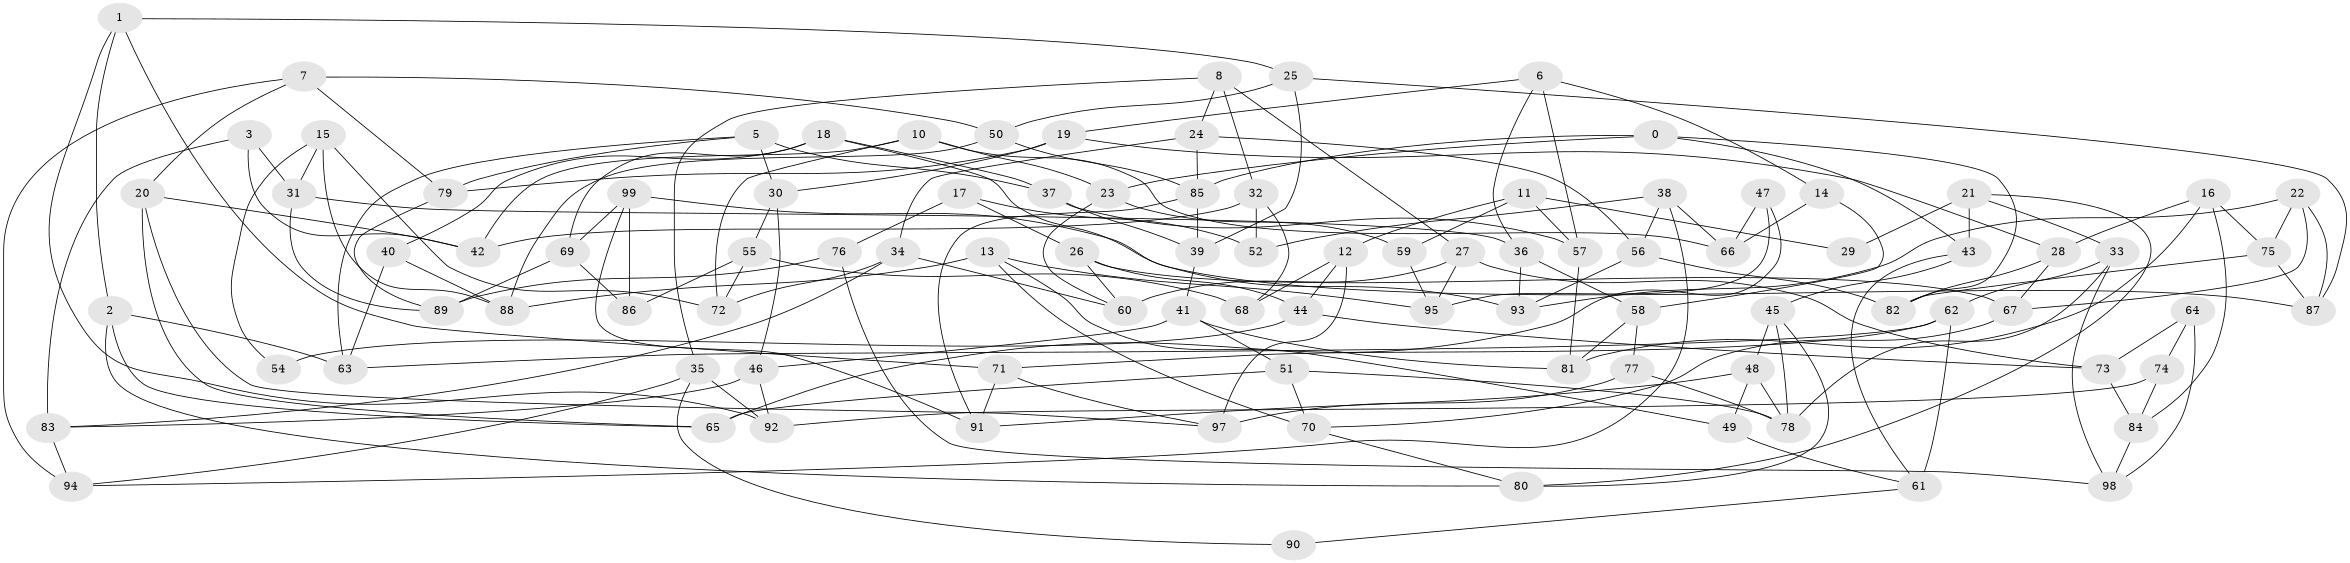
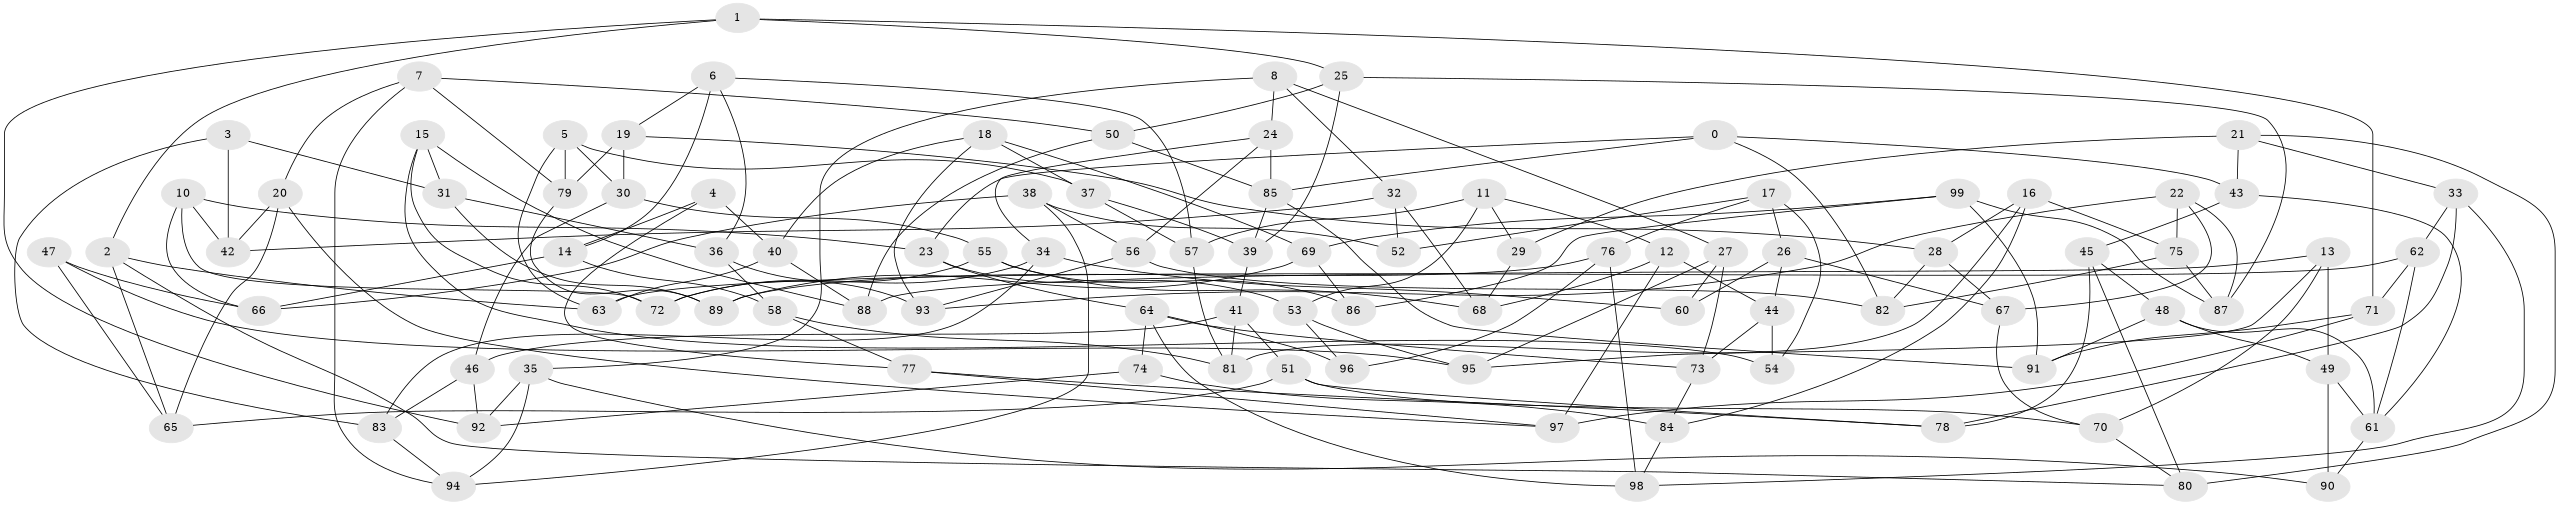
node "4": added
node "59": label "59" -> "53"
edge "23" -- "60": now "23" -- "64"
edge "29" -- "68": added
edge "17" -- "54": added
node "96": added
edge "48" -- "78": now "48" -- "61"
edge "49" -- "90": added
